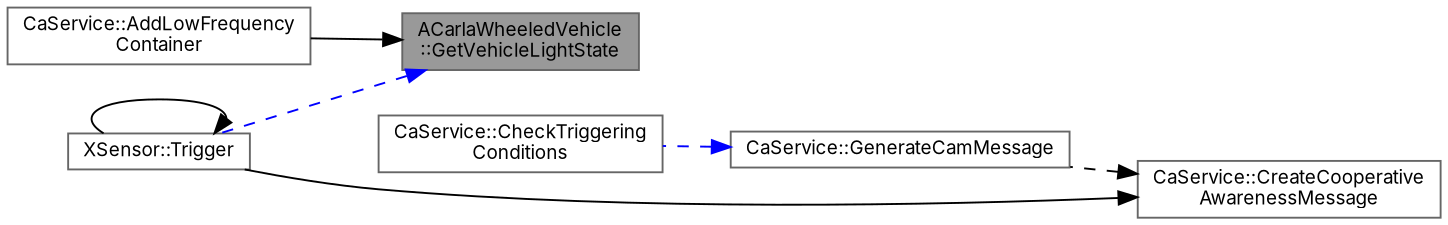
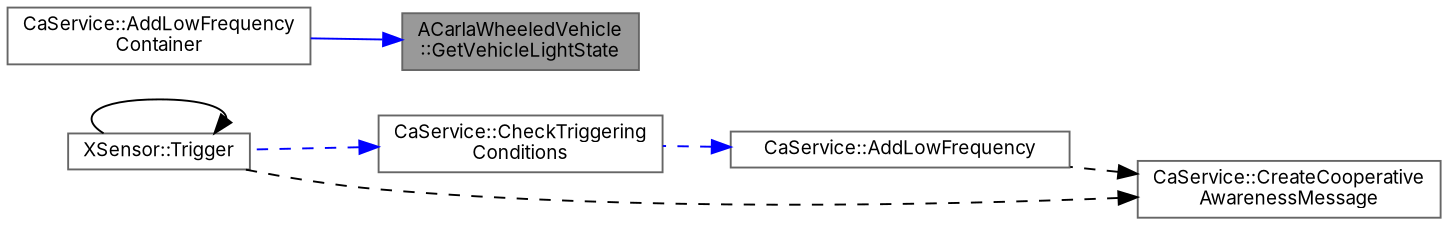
edge "CaService::AddLowFrequency Container" -> "ACarlaWheeledVehicle ::GetVehicleLightState": color black -> blue
edge "XSensor::Trigger" -> "ACarlaWheeledVehicle ::GetVehicleLightState": now "XSensor::Trigger" -> "CaService::CheckTriggering Conditions"
node "CaService::GenerateCamMessage": label "CaService::GenerateCamMessage" -> "CaService::AddLowFrequency"
edge "XSensor::Trigger" -> "CaService::CreateCooperative AwarenessMessage": style solid -> dashed
